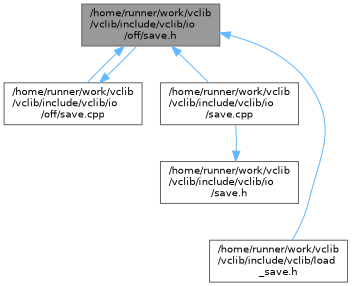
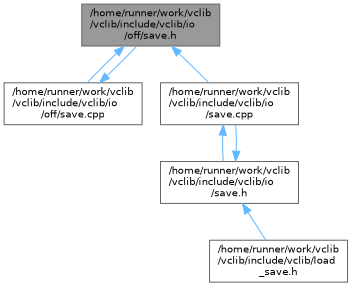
edge "/home/runner/work/vclib /vclib/include/vclib/load _save.h" -> "/home/runner/work/vclib /vclib/include/vclib/io /off/save.h": now "/home/runner/work/vclib /vclib/include/vclib/load _save.h" -> "/home/runner/work/vclib /vclib/include/vclib/io /save.h"
edge "/home/runner/work/vclib /vclib/include/vclib/io /save.h" -> "/home/runner/work/vclib /vclib/include/vclib/io /save.cpp": added
